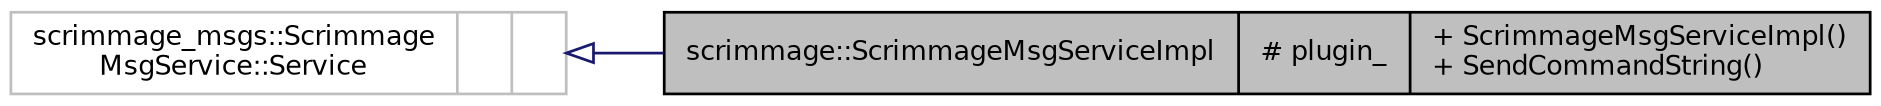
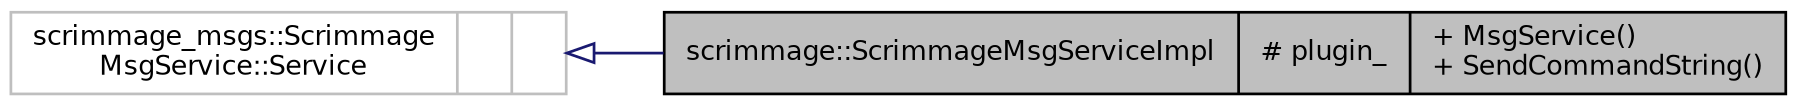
node "scrimmage::ScrimmageMsgServiceImpl": text "+ ScrimmageMsgServiceImpl()" -> "+ MsgService()"
